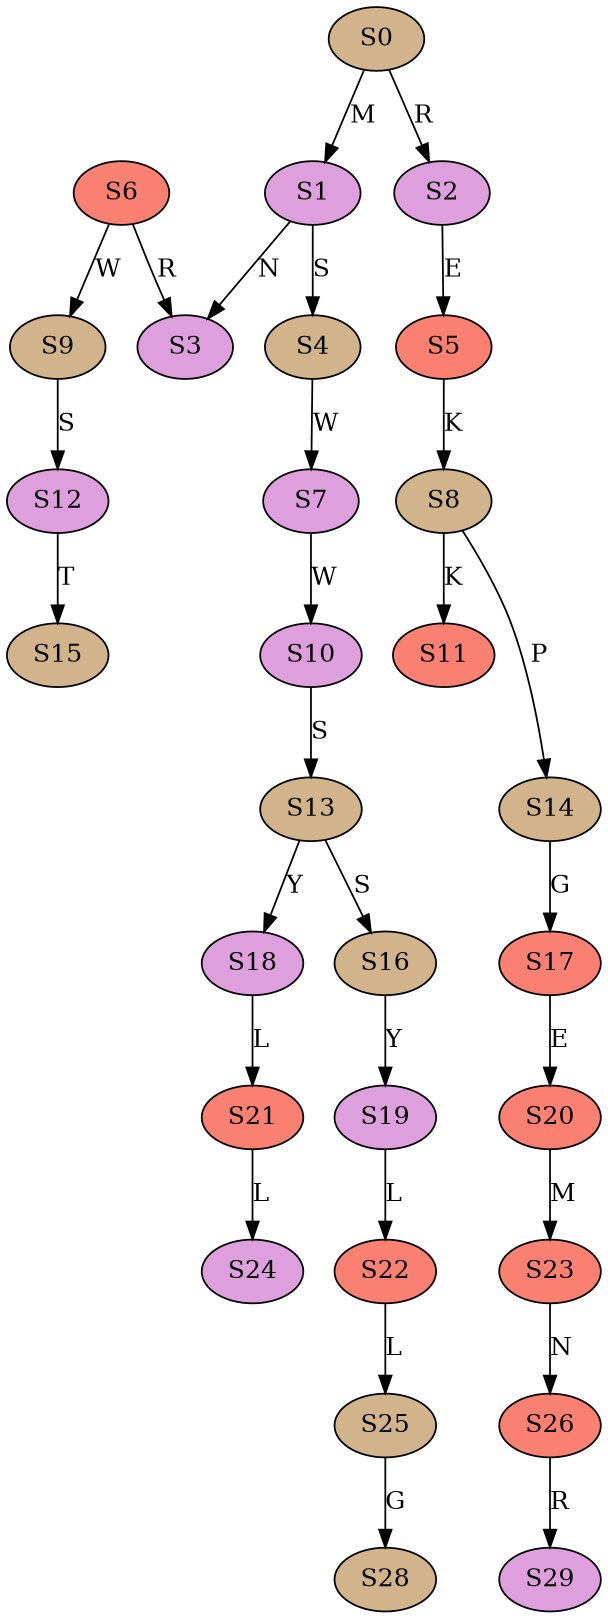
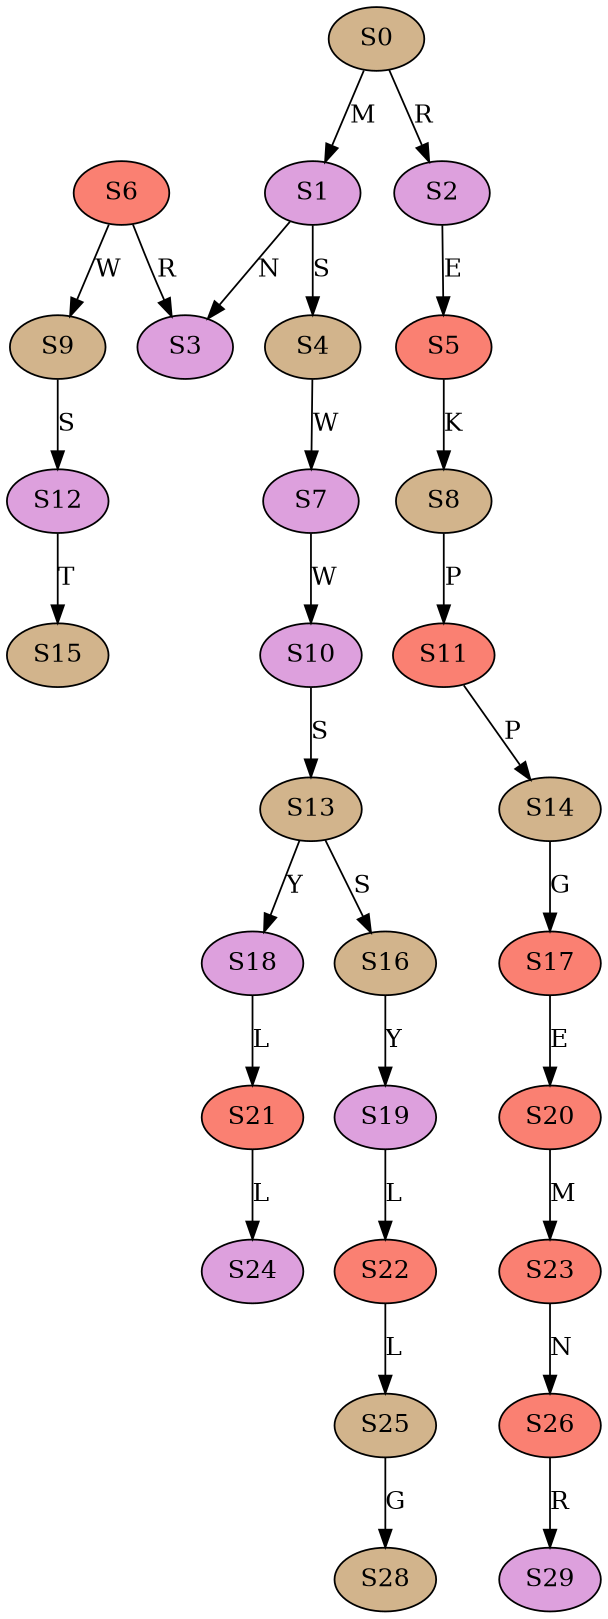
edge "S8" -> "S11": label "K" -> "P"
edge "S8" -> "S14": now "S11" -> "S14"
